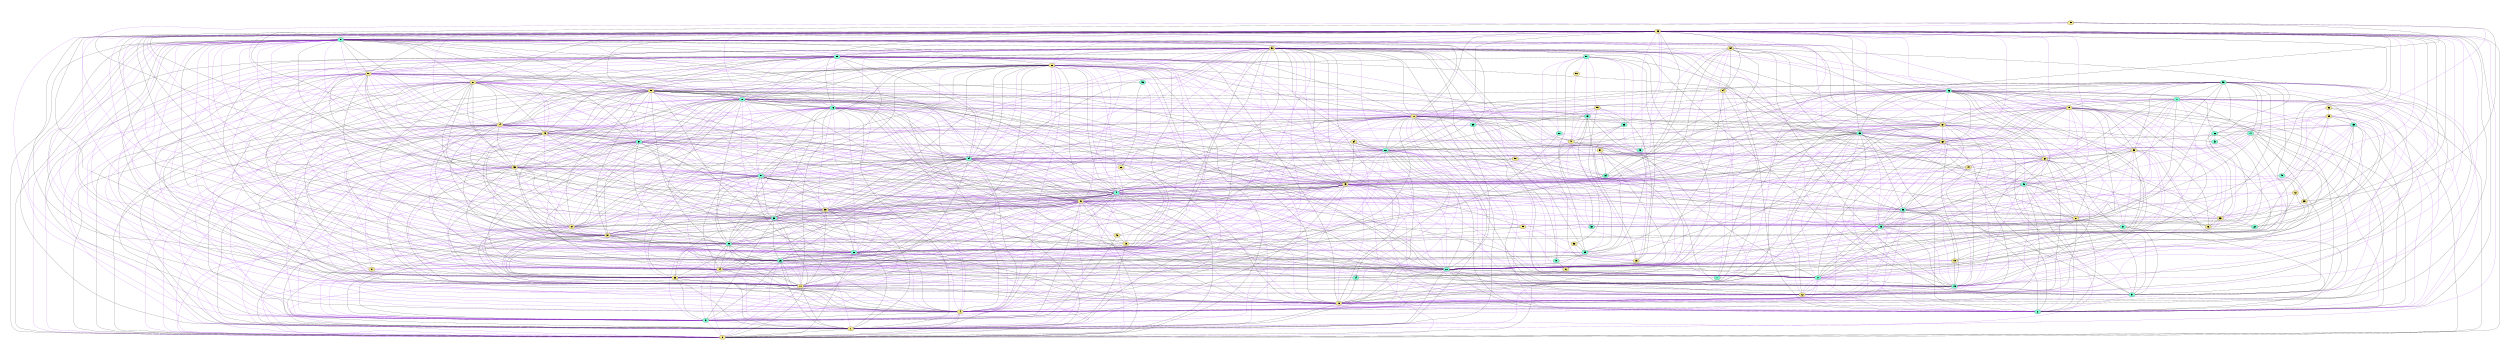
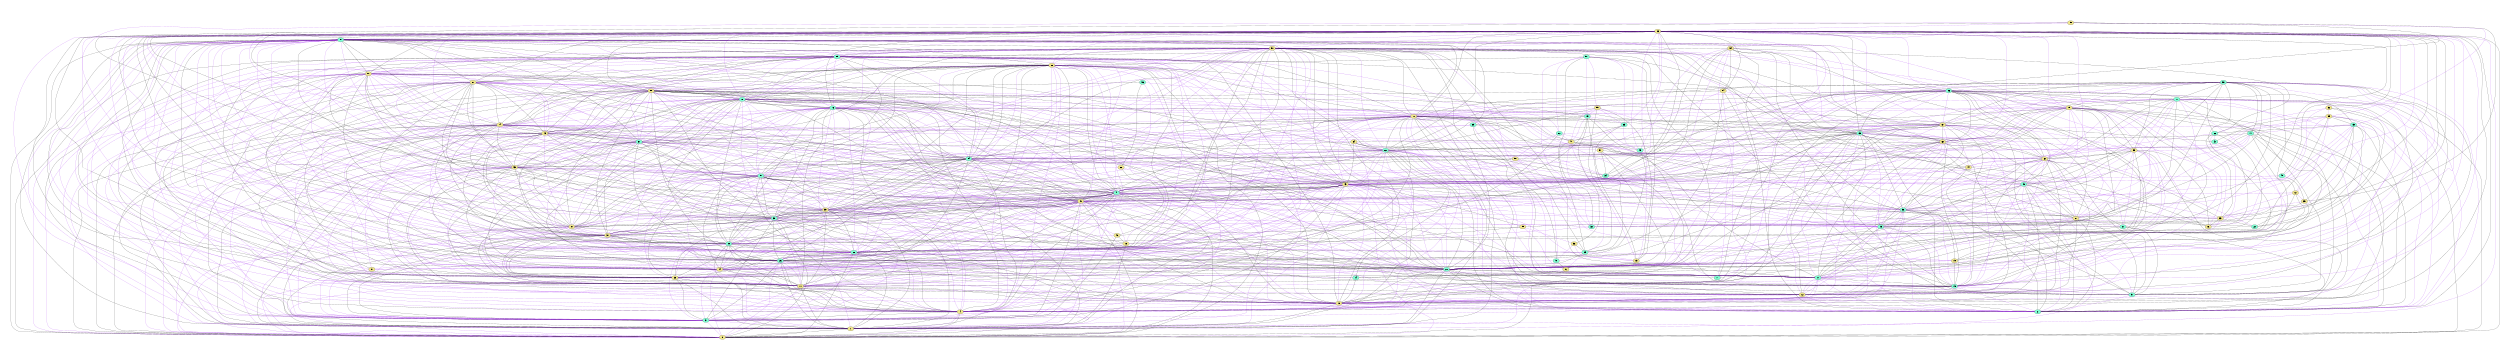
node "50": removed
